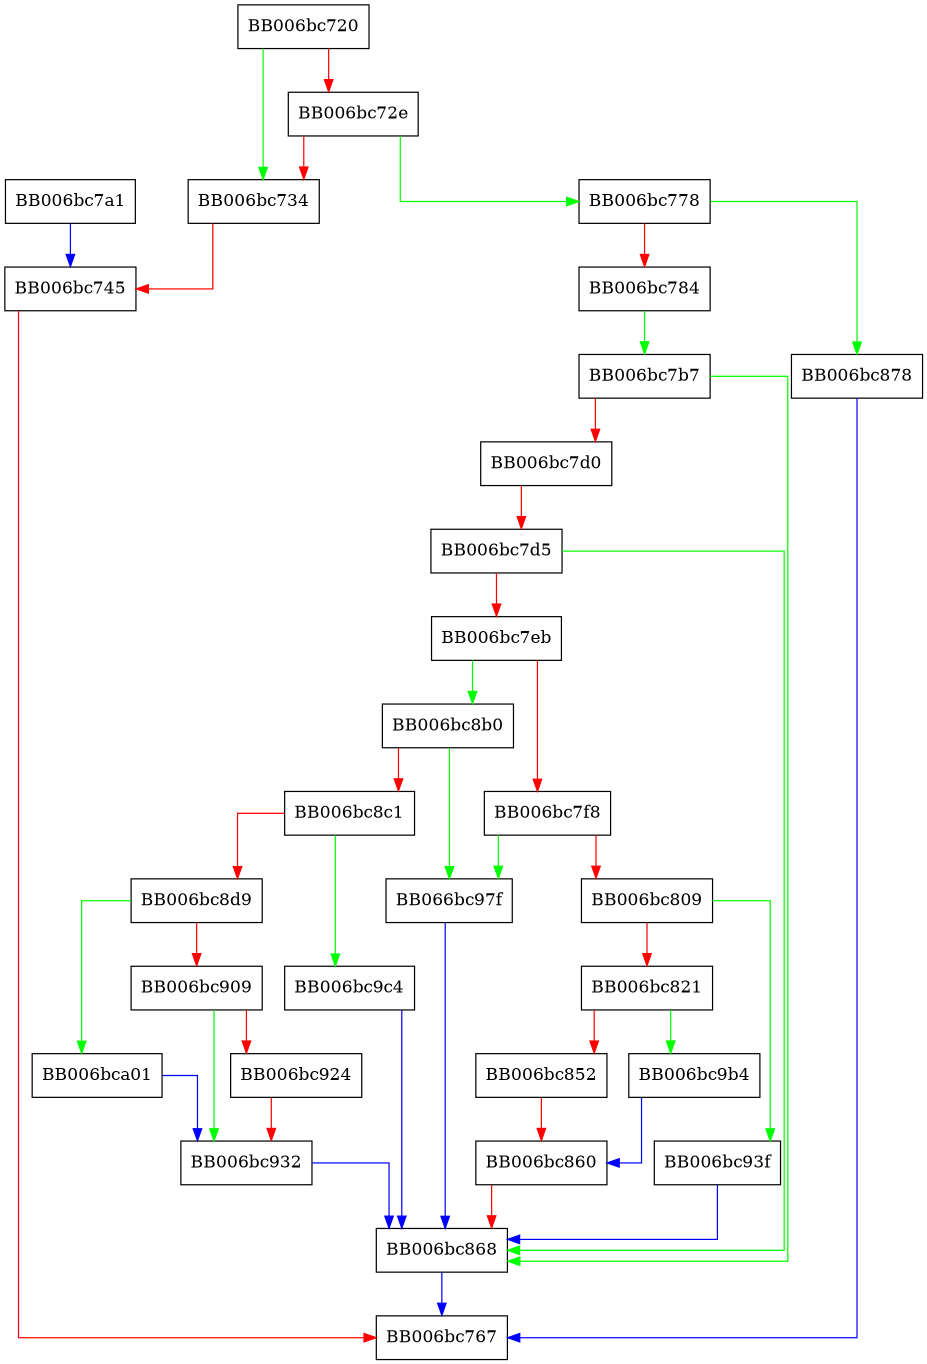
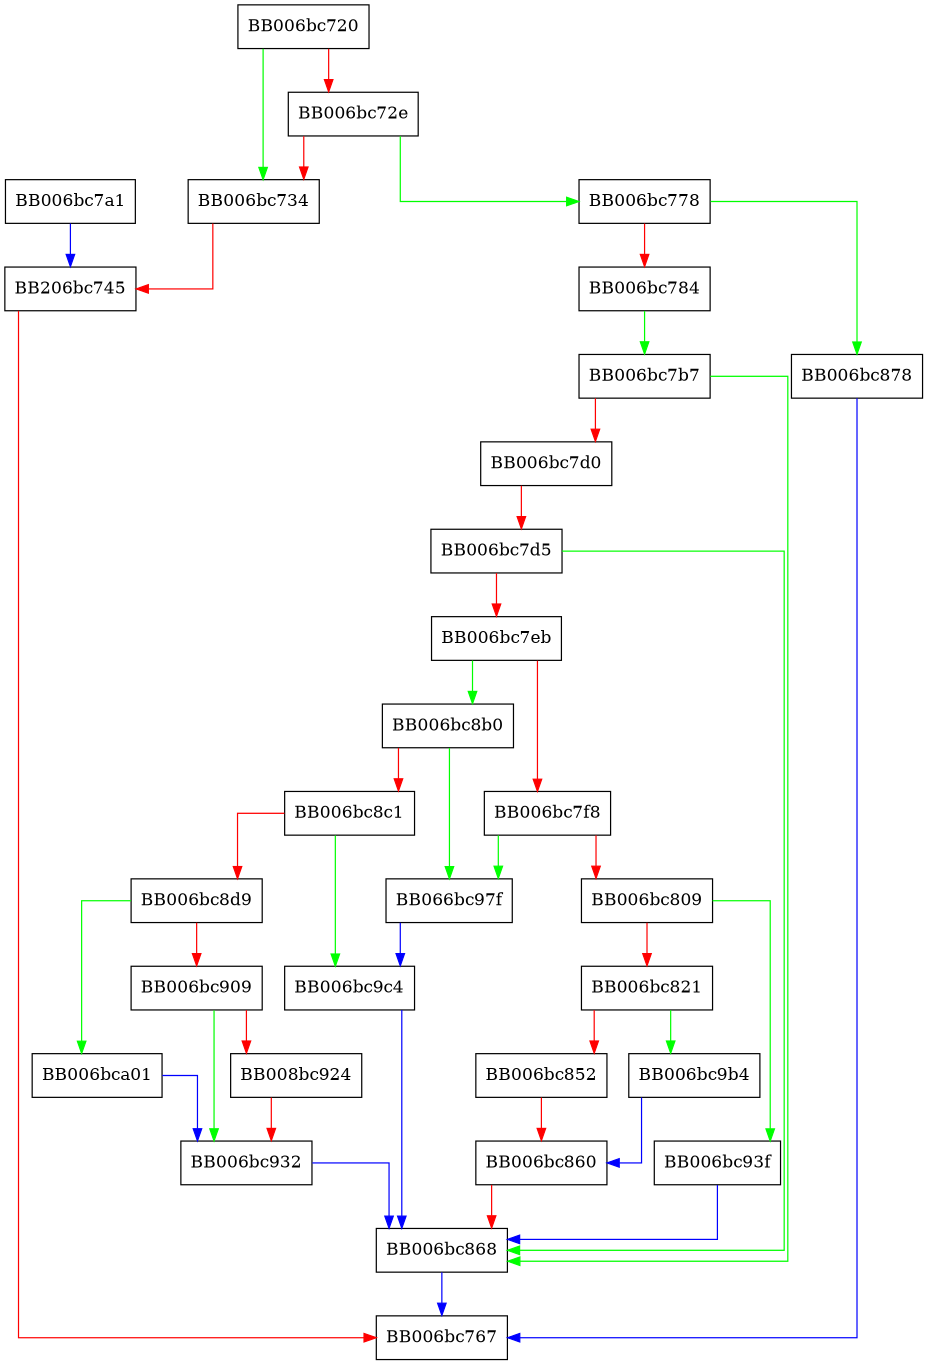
node "BB006bc745": label "BB006bc745" -> "BB206bc745"
edge "BB066bc97f" -> "BB006bc868": now "BB066bc97f" -> "BB006bc9c4"
node "BB006bc924": label "BB006bc924" -> "BB008bc924"
